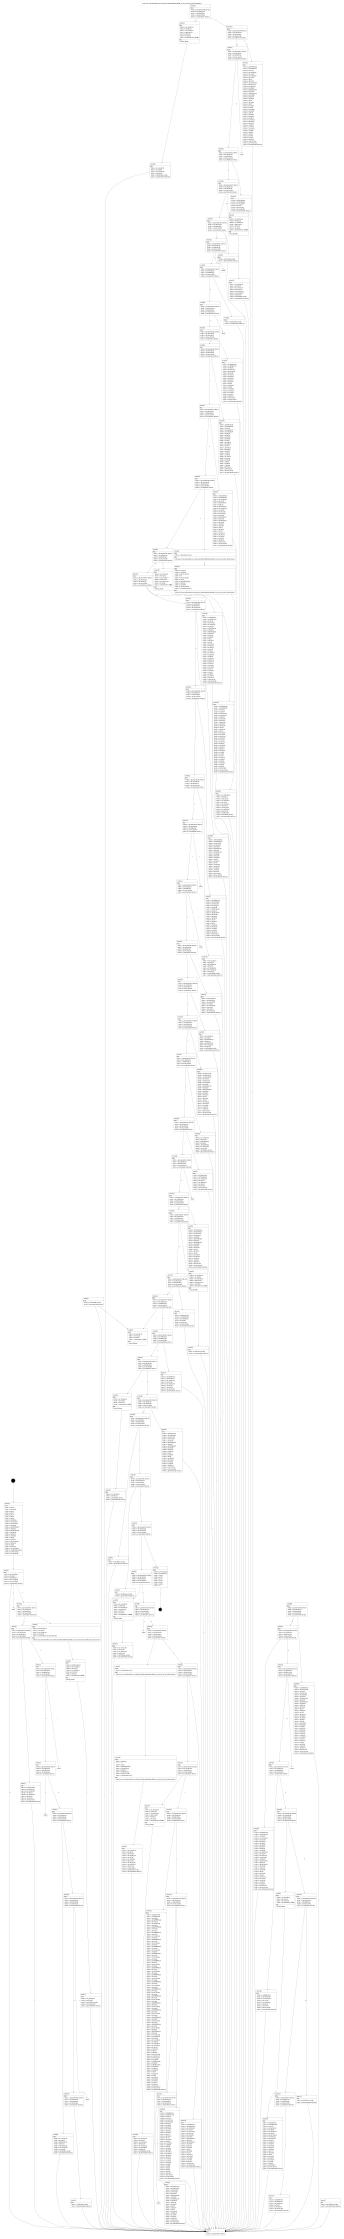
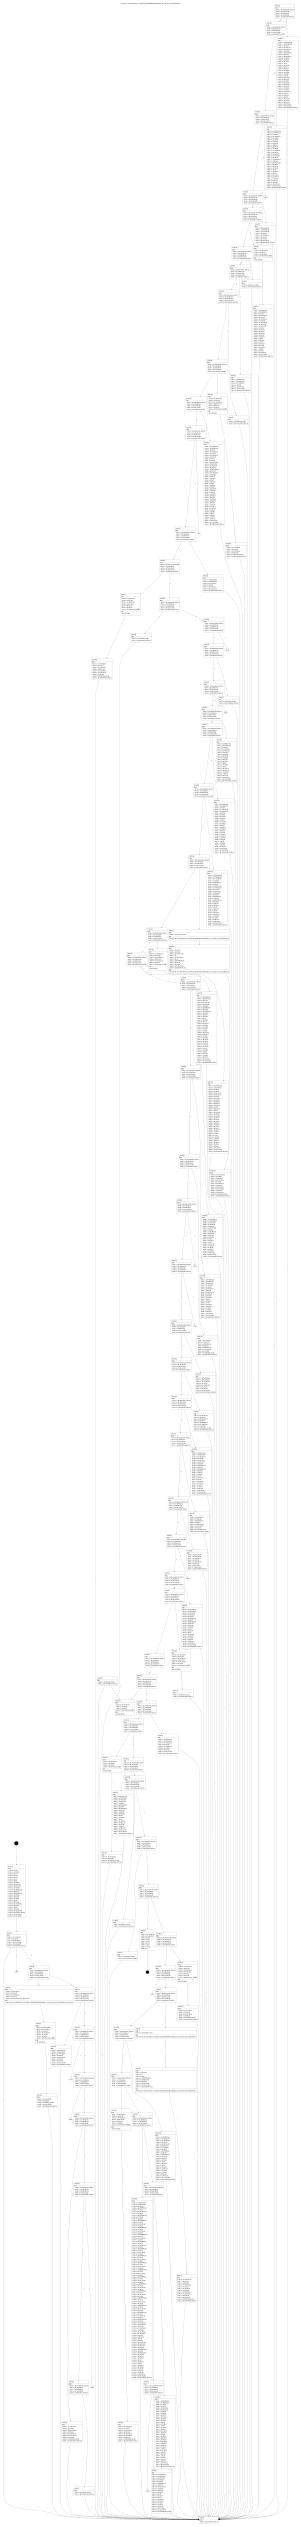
node "0x40199c [28]": added
node "0x4021e8 [30]": removed
